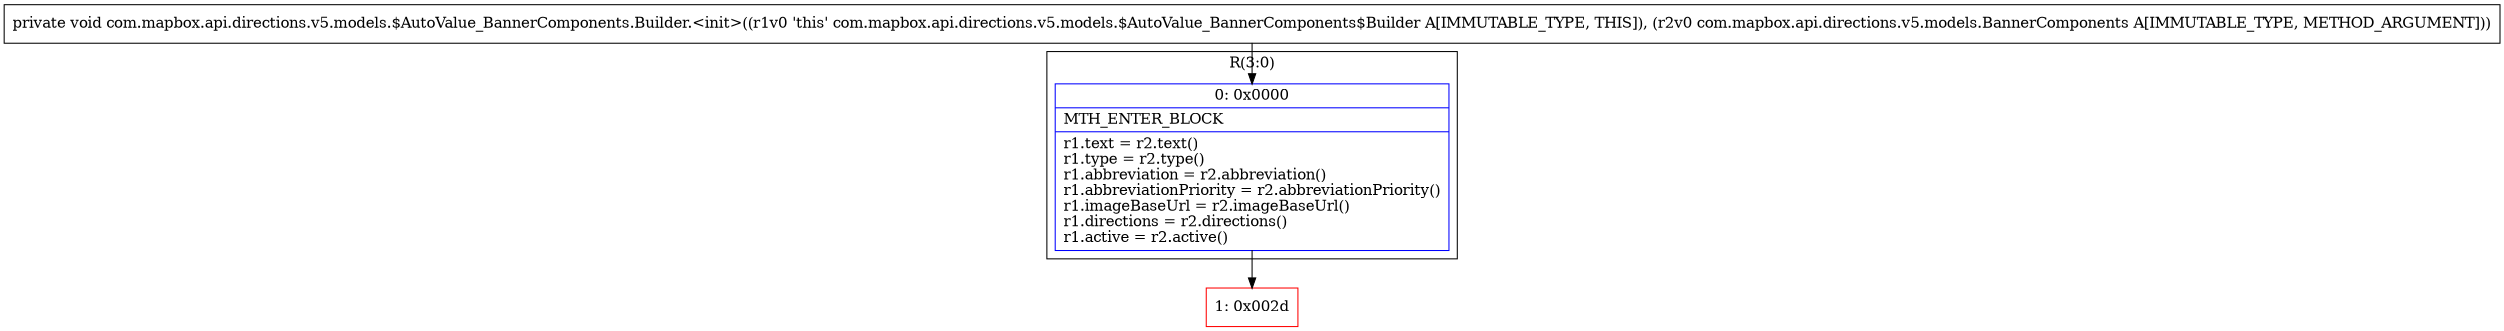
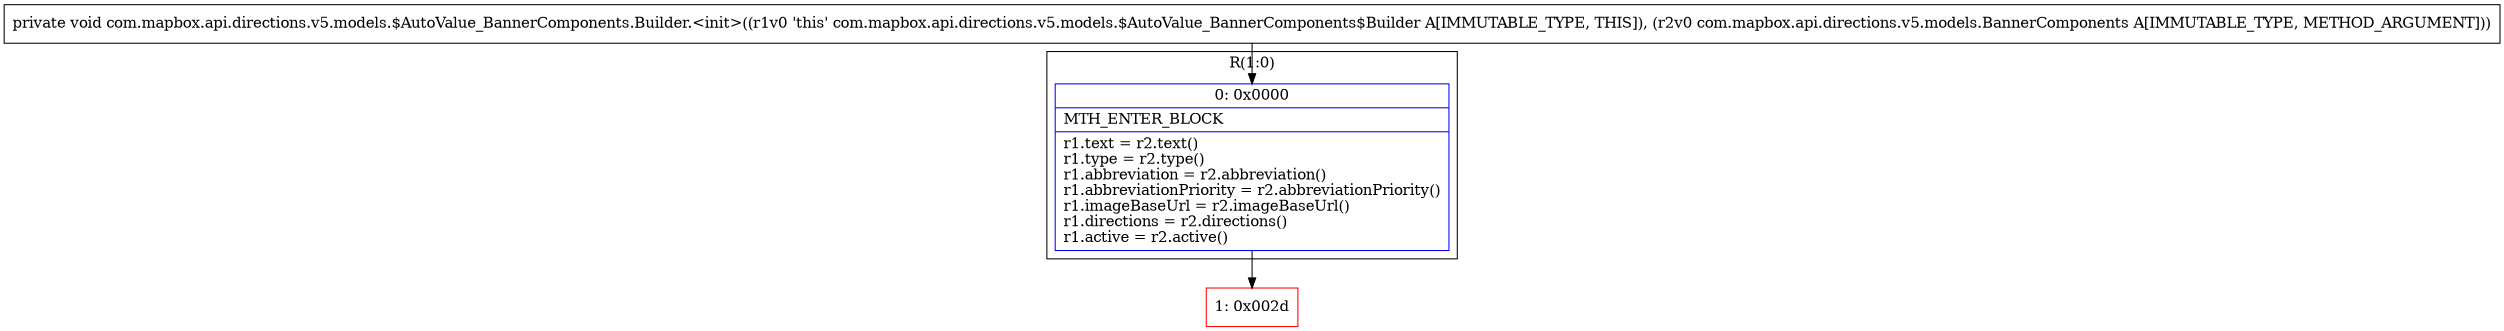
cluster "R(3:0)": label "R(3:0)" -> "R(1:0)"
